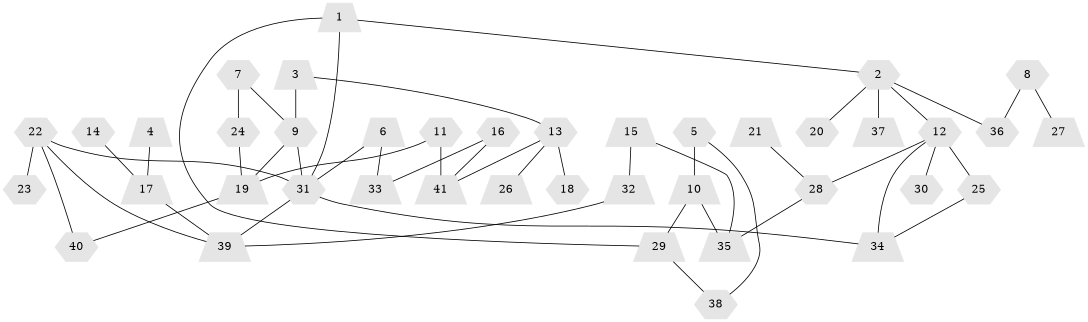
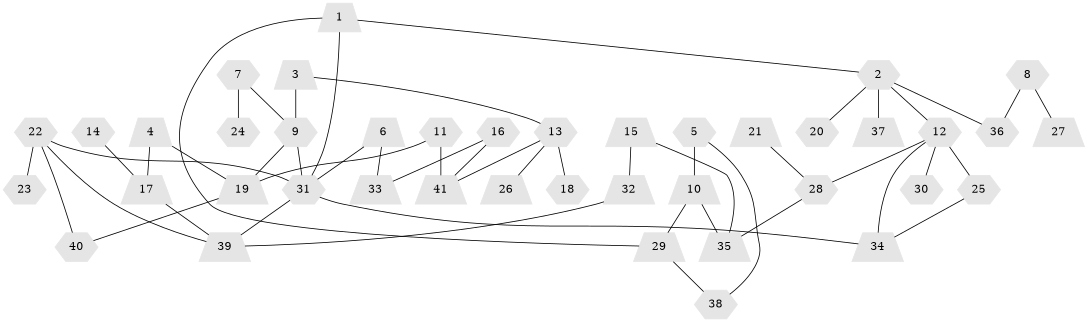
edge "24" -- "19": now "4" -- "19"
